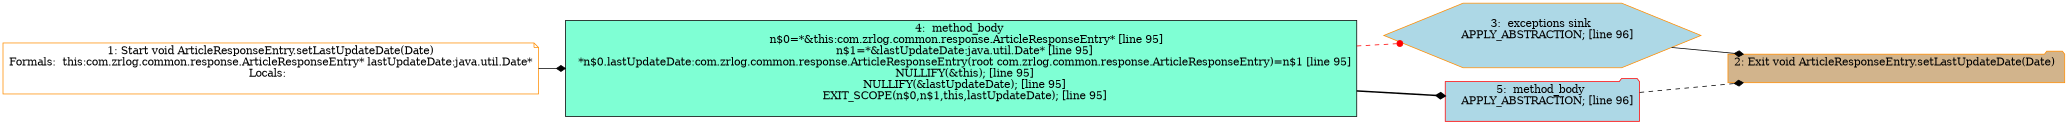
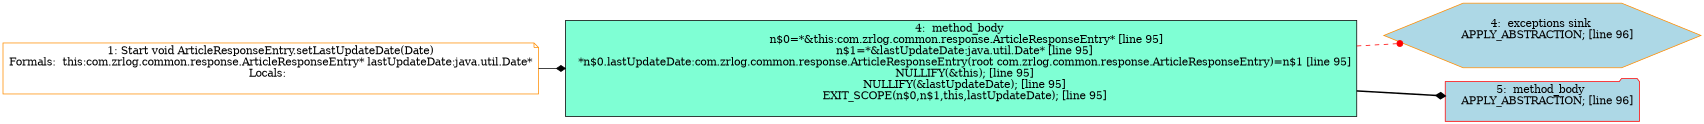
node "3:  exceptions sink APPLY_ABSTRACTION; [line 96]": label "3:  exceptions sink APPLY_ABSTRACTION; [line 96]" -> "4:  exceptions sink APPLY_ABSTRACTION; [line 96]"
node "2: Exit void ArticleResponseEntry.setLastUpdateDate(Date)": removed
